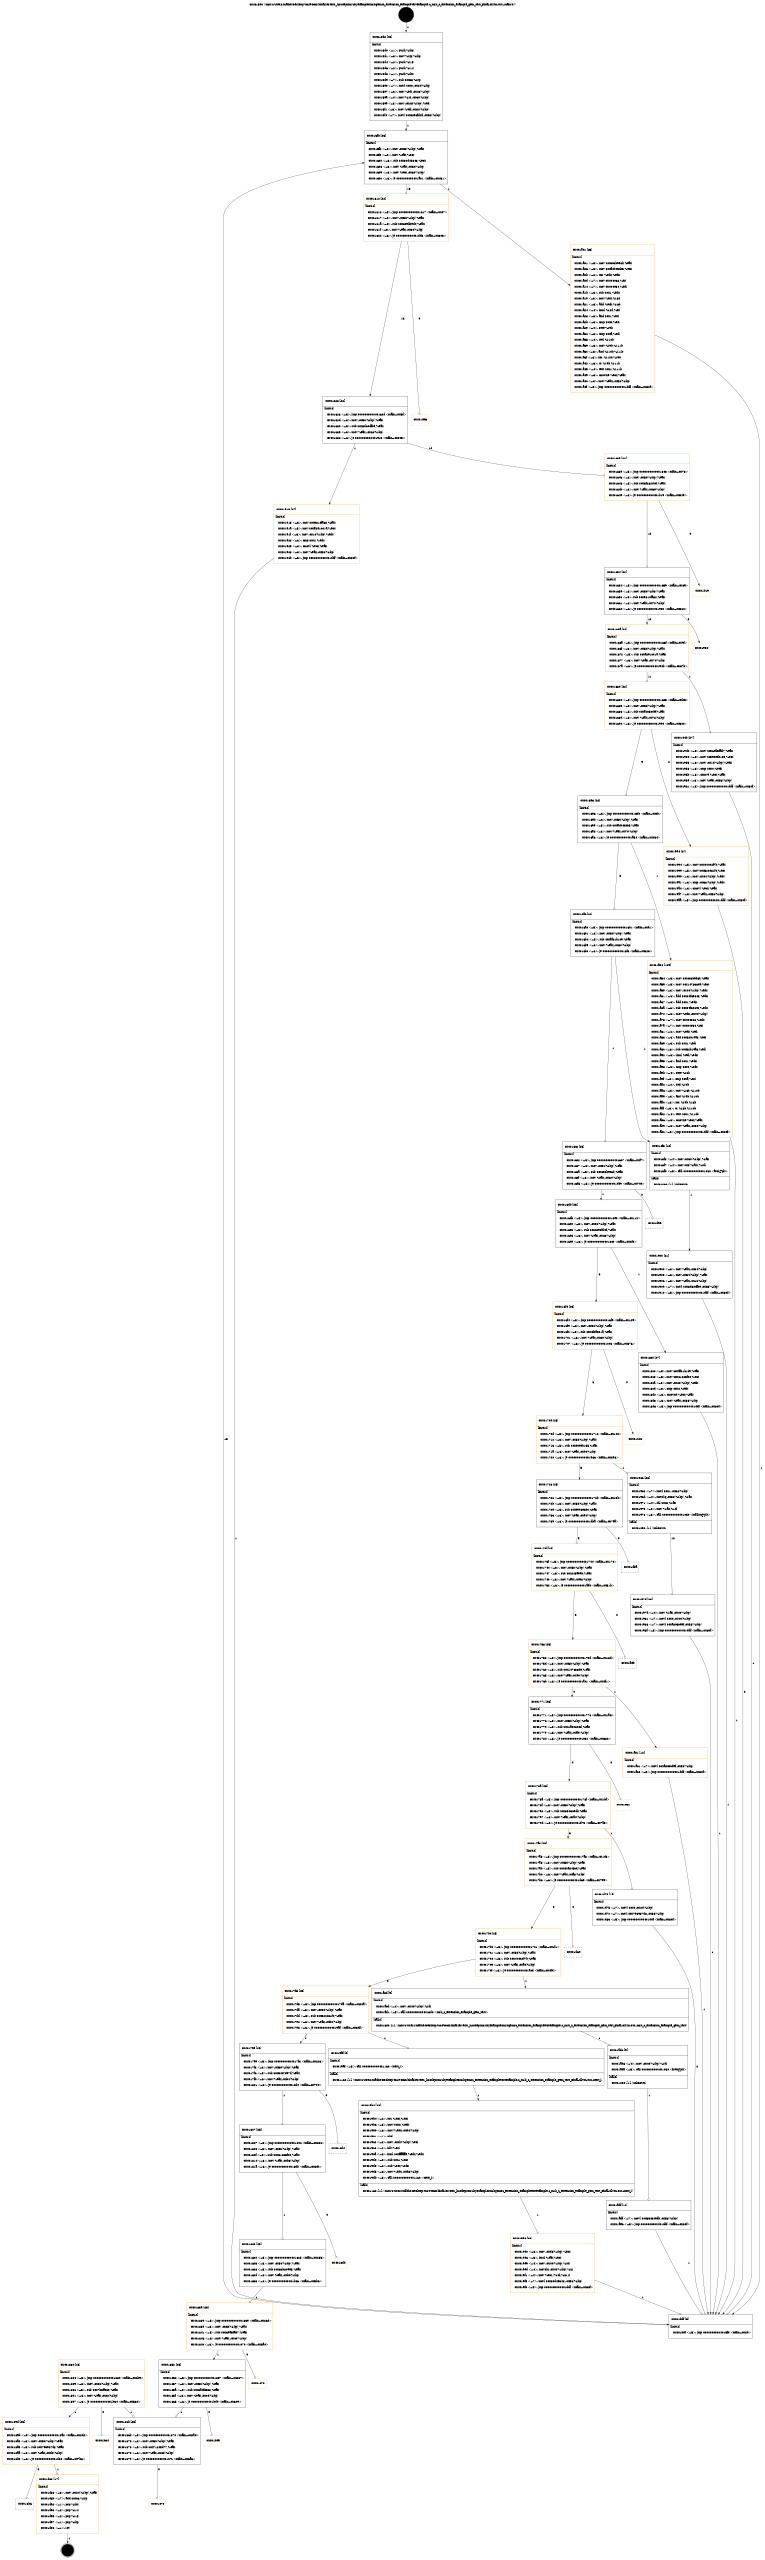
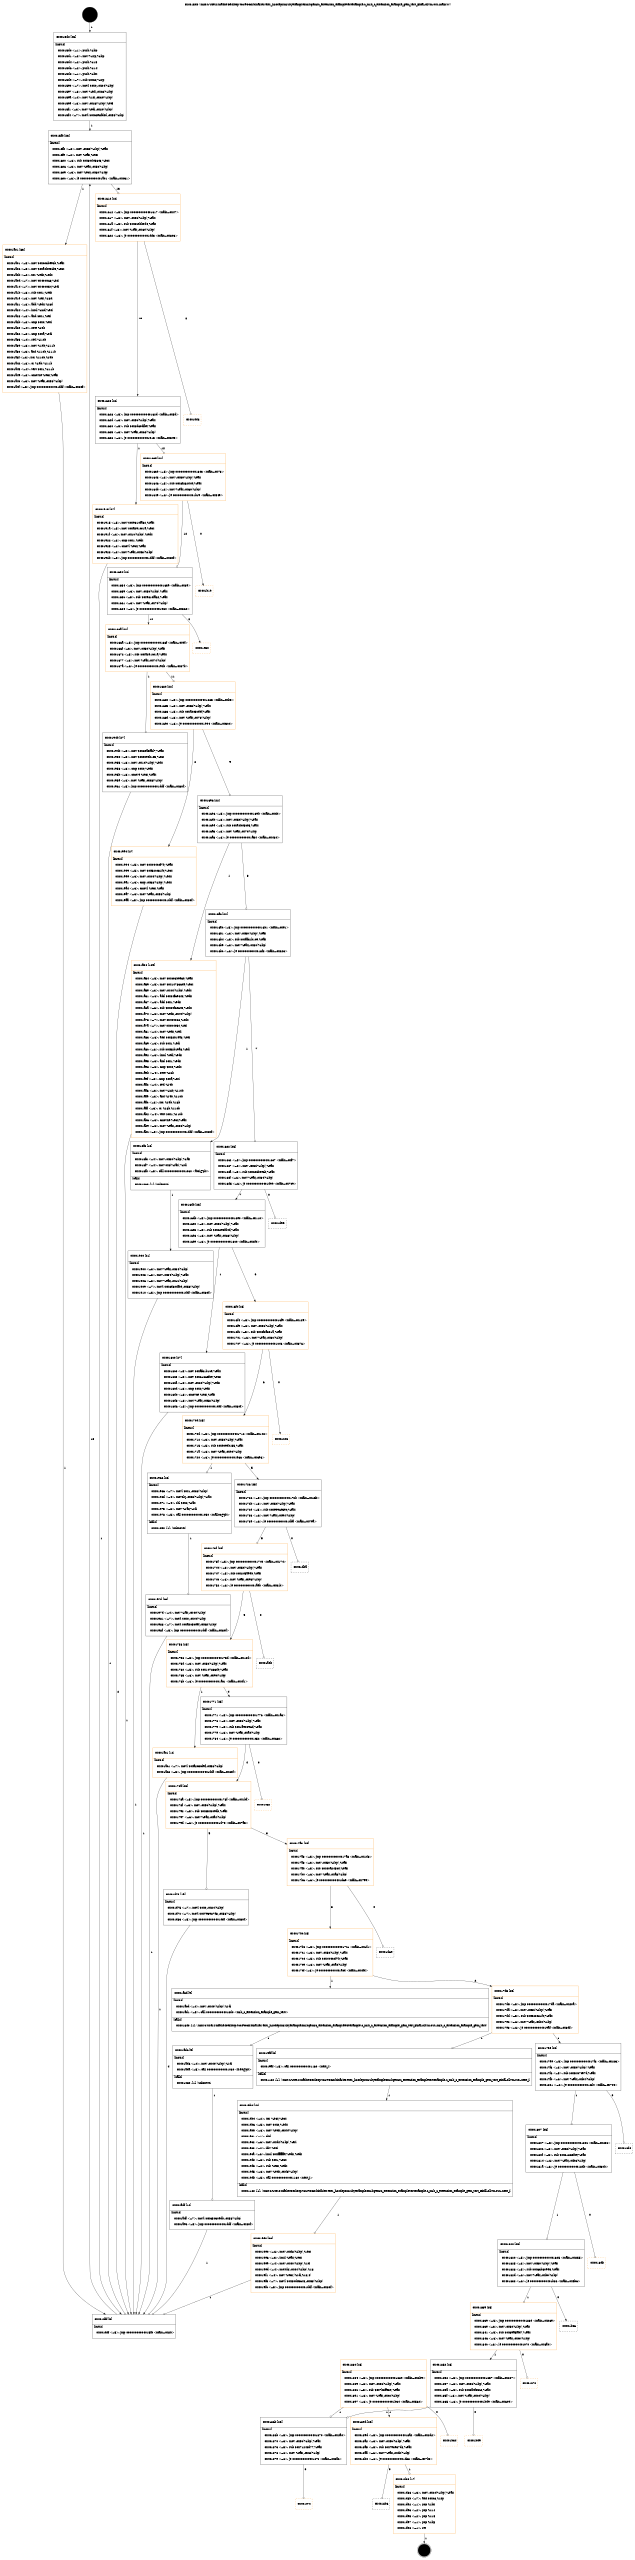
edge "0x401966 [23]" -> "0x40197d [23]": label " 12" -> " 1"
edge "0x40178a [25]" -> "0x401d75 [19]": label " 1" -> " 5"
node "0x401b86": added
